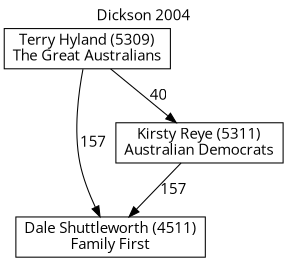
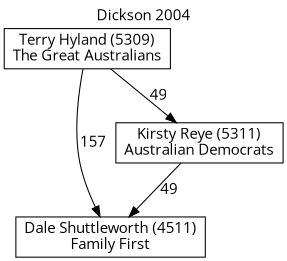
edge "Terry Hyland (5309) The Great Australians" -> "Kirsty Reye (5311) Australian Democrats": label "40" -> "49"
edge "Kirsty Reye (5311) Australian Democrats" -> "Dale Shuttleworth (4511) Family First": label "157" -> "49"
